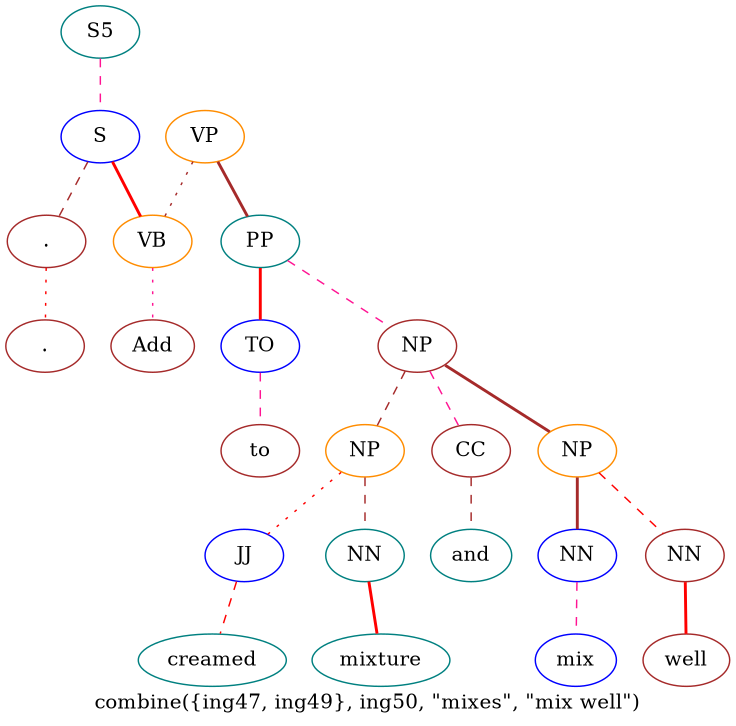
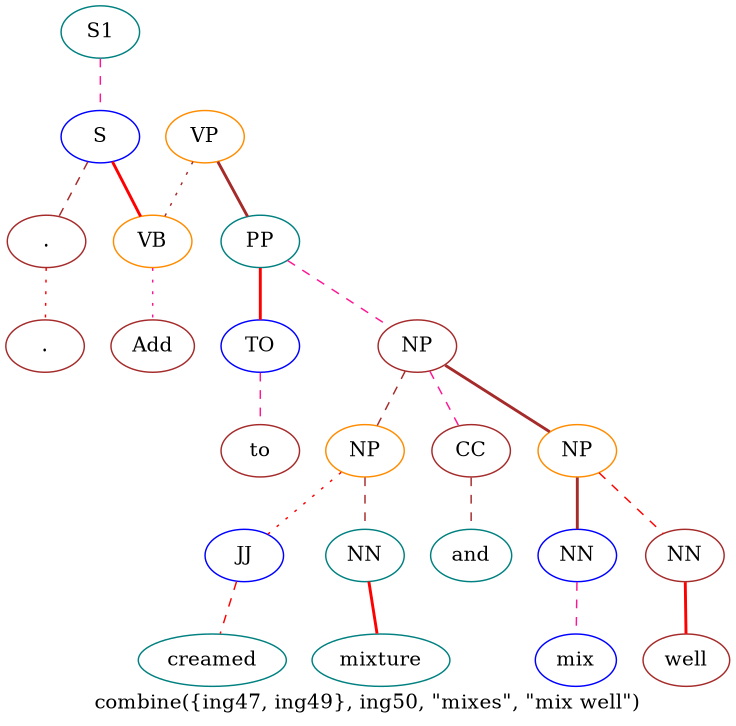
node "S5": label "S5" -> "S1"
